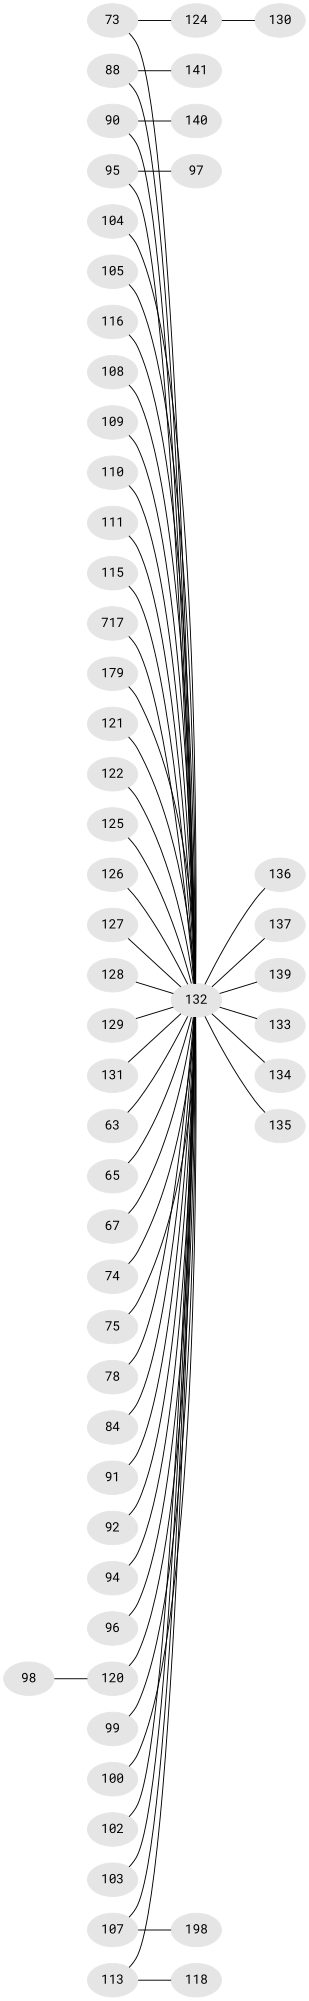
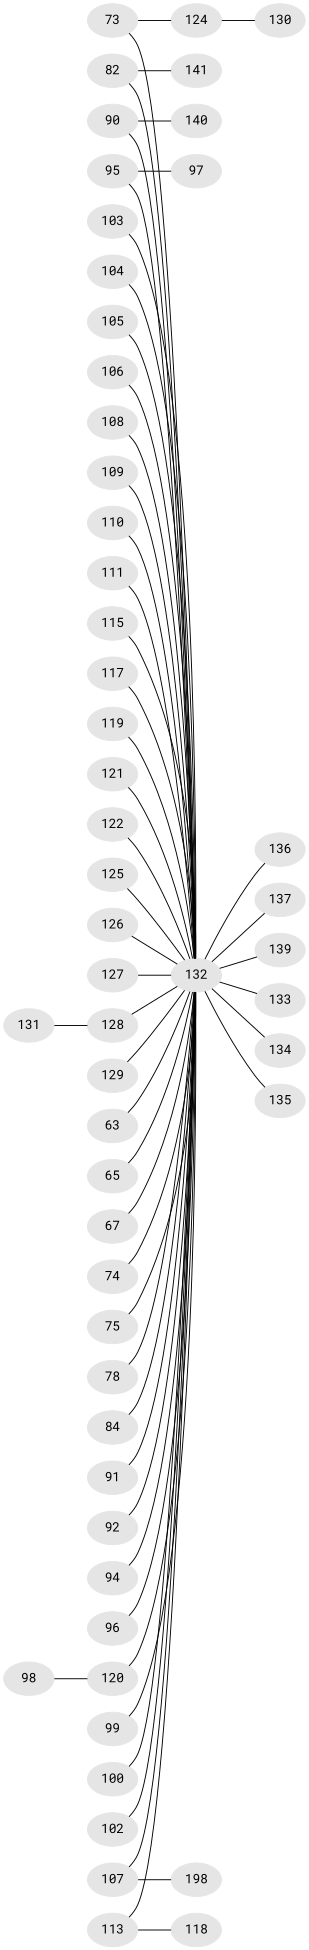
node "88": label "88" -> "82"
node "116": label "116" -> "106"
node "717": label "717" -> "117"
node "179": label "179" -> "119"
edge "132" -- "131": now "128" -- "131"
